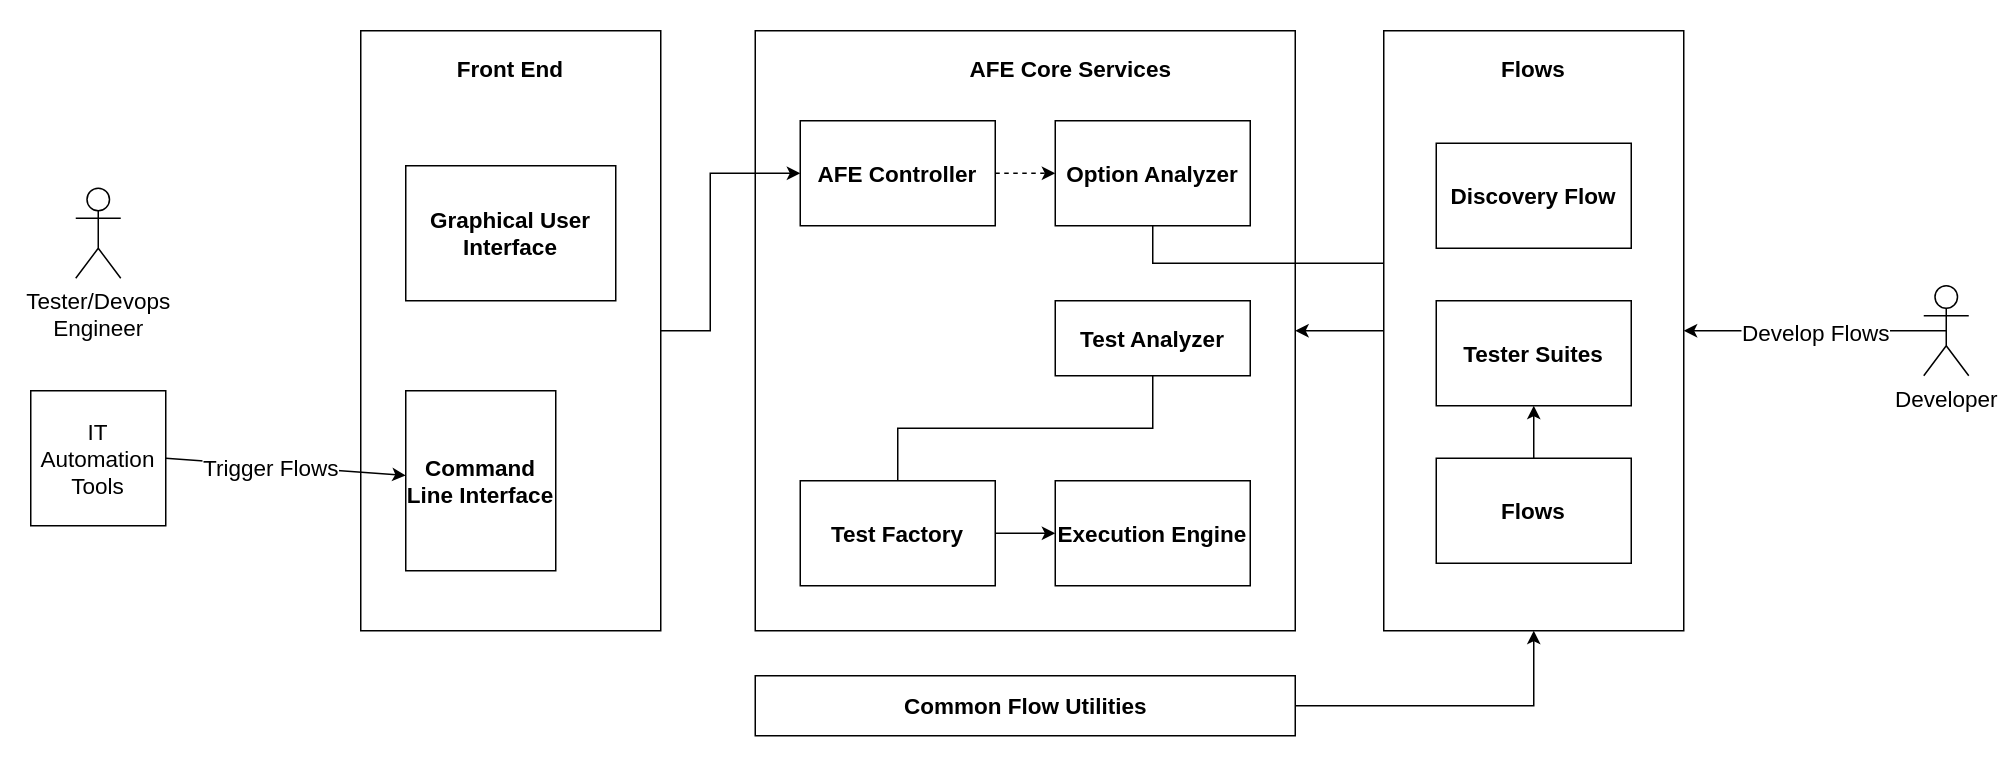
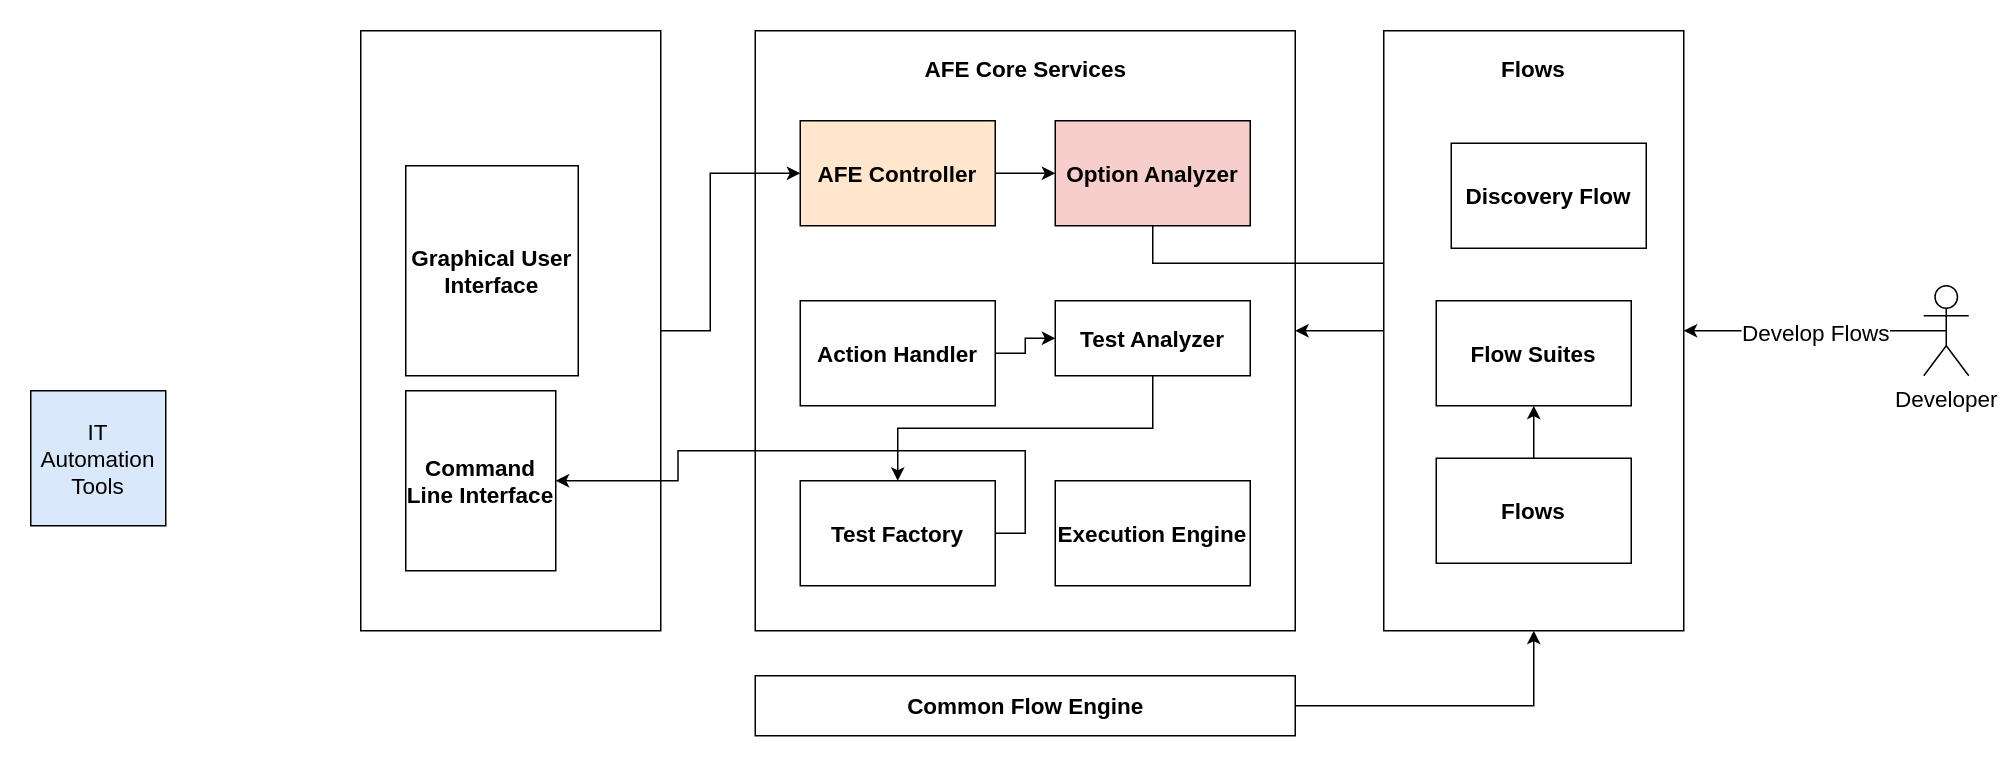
node "Front End": removed
node "AFE Core Services": moved (1070, 68) -> (1025, 68)
node "AFE Controller": fillcolor #ffffff -> #ffe6cc
edge "AFE Controller" -> "Option Analyzer": style dashed -> solid
node "Option Analyzer": fillcolor #ffffff -> #f8cecc
node "Discovery Flow": moved (1534, 196) -> (1549, 196)
node "Tester/Devops Engineer": removed
node "Graphical User Interface": size 210x135 -> 173x210
edge "Action Handler" -> "Test Analyzer": added
node "Action Handler": added
node "Tester Suites": label "Tester Suites" -> "Flow Suites"
node "IT Automation Tools": fillcolor #ffffff -> #dae8fc
edge "IT Automation Tools" -> "Command Line Interface": removed, label "Trigger Flows"
edge "Test Analyzer" -- "Test Factory": arrowhead none -> classic
edge "Test Factory" -> "Execution Engine": now "Test Factory" -> "Command Line Interface"
node "Common Flow Utilities": label "Common Flow Utilities" -> "Common Flow Engine"
